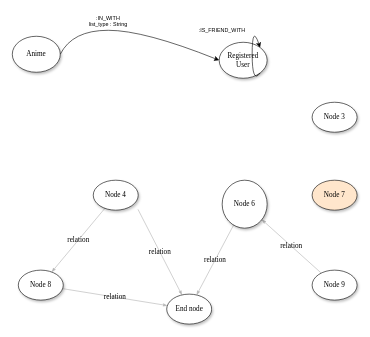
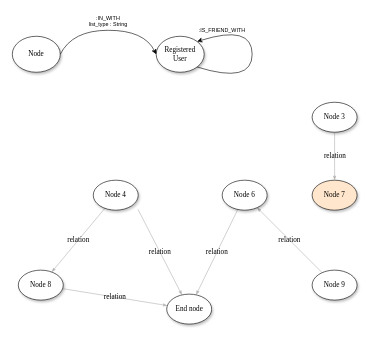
node "Anime": label "Anime" -> "Node"
node "Registered User": moved (243, 60) -> (180, 54)
edge "Node 3" -> "Node 7": added, label "relation"
node "Node 6": size 45x48 -> 45x30
